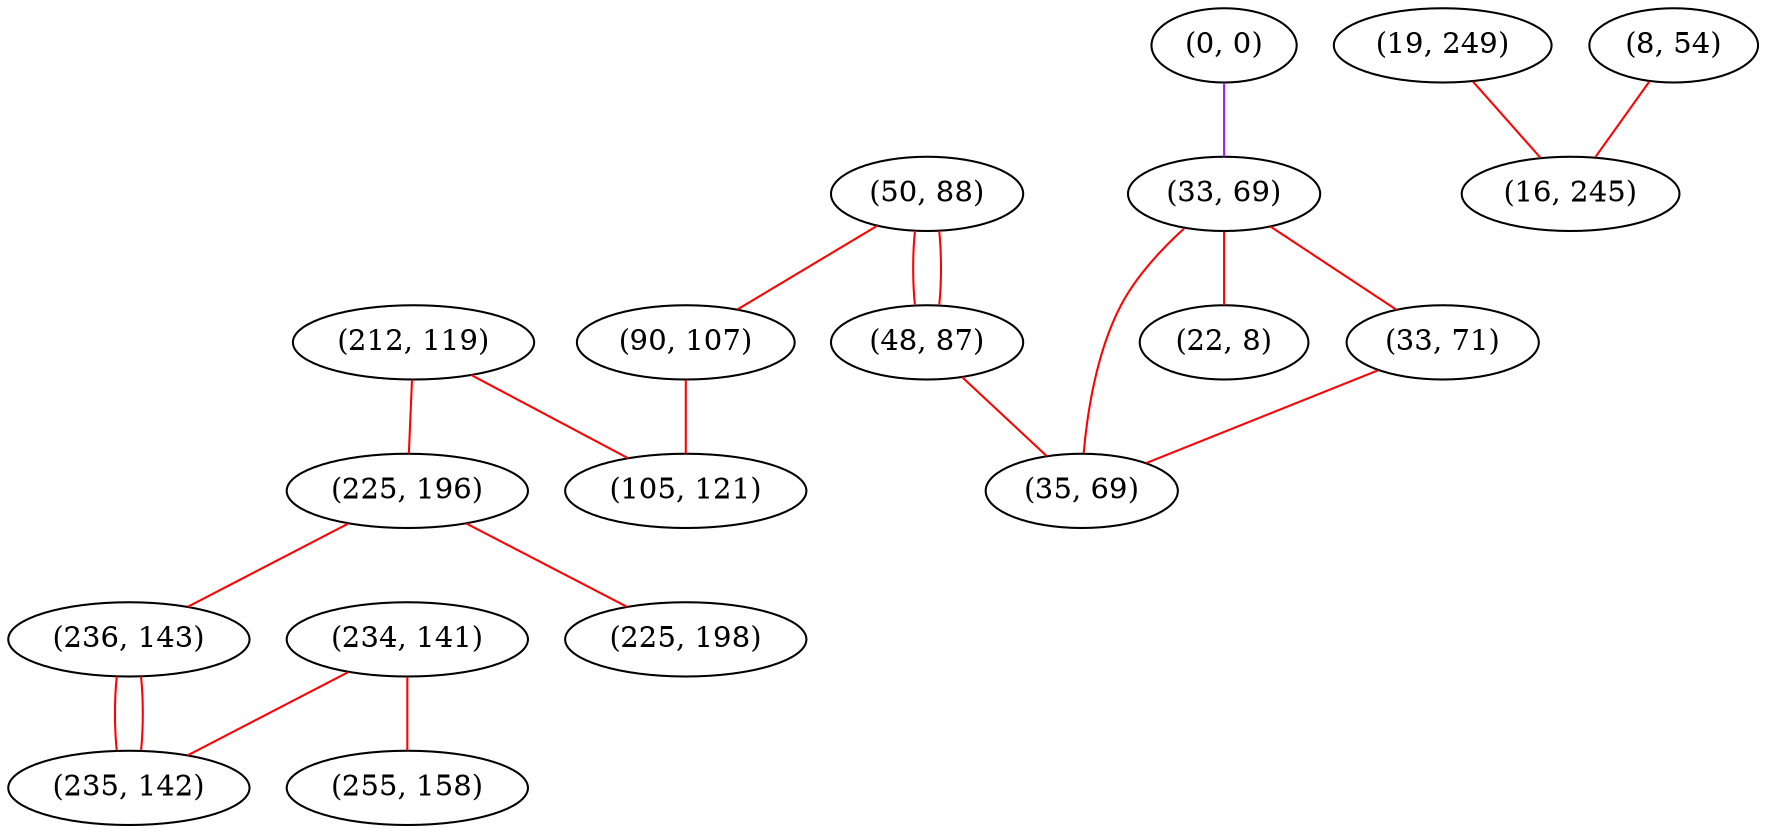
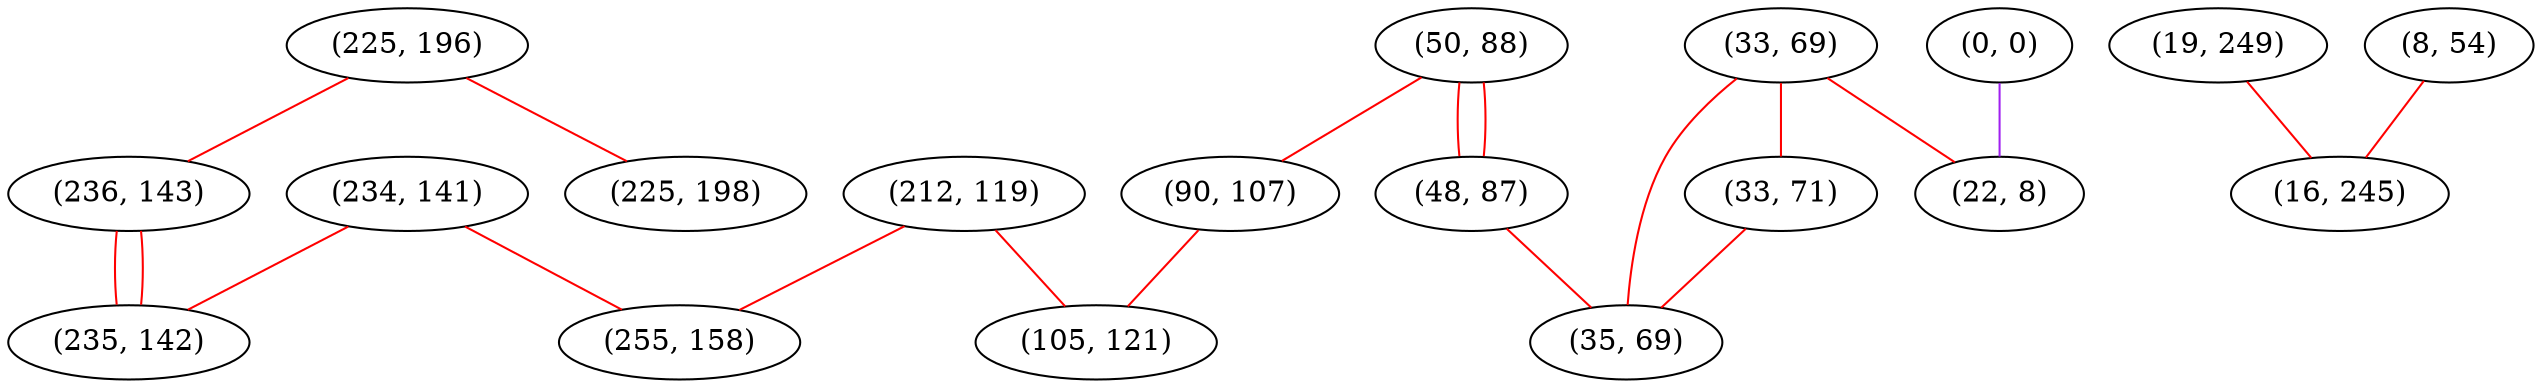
edge "(0, 0)" -- "(33, 69)": now "(0, 0)" -- "(22, 8)"
edge "(212, 119)" -- "(225, 196)": now "(212, 119)" -- "(255, 158)"
